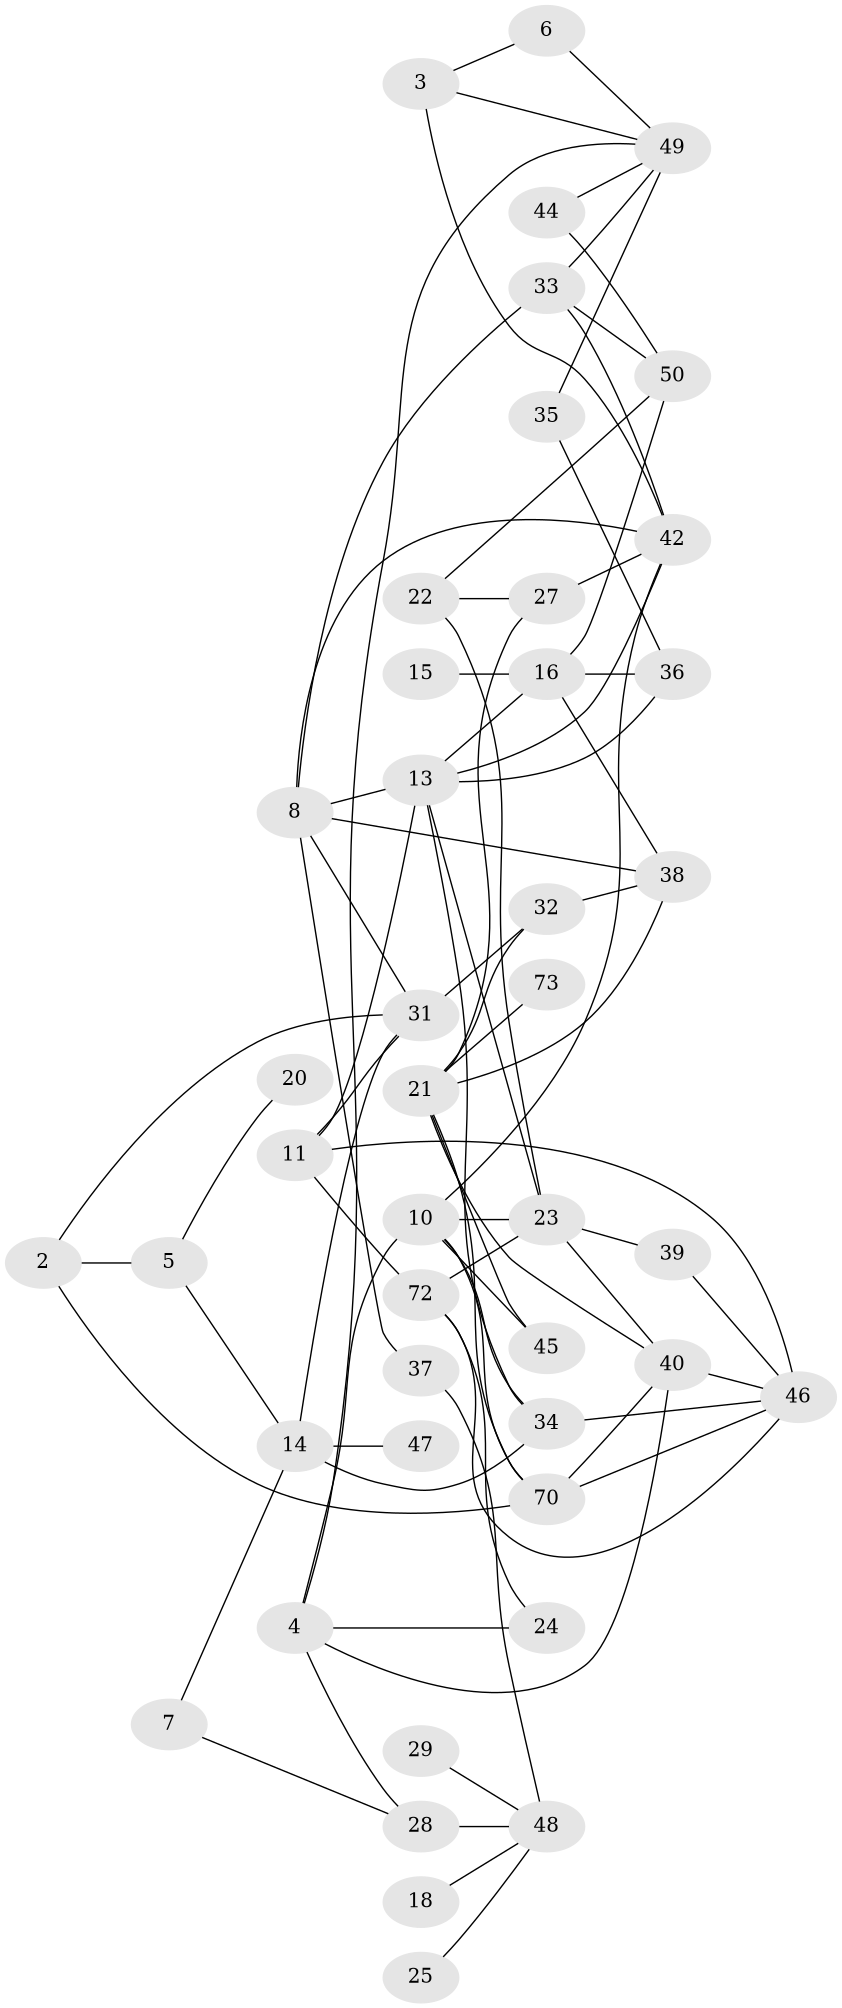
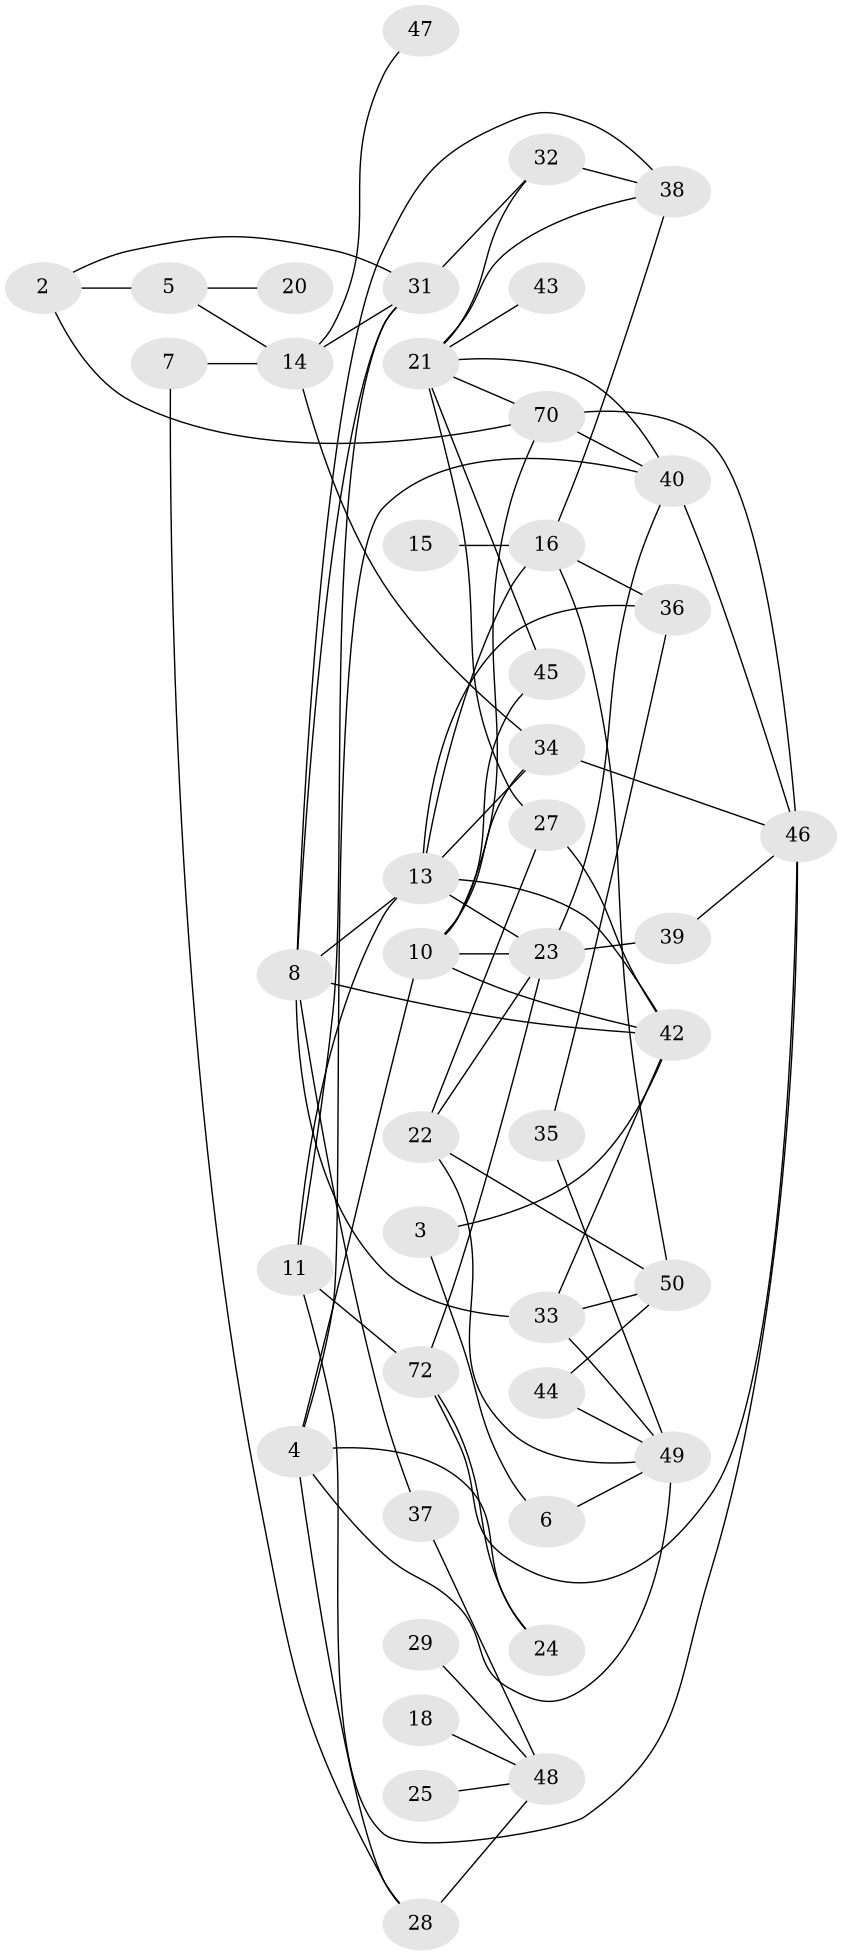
edge "3" -- "49": now "22" -- "49"
node "73": label "73" -> "43"
